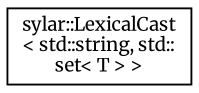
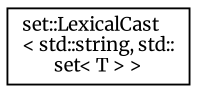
node "sylar::LexicalCast < std::string, std:: set< T > >": label "sylar::LexicalCast < std::string, std:: set< T > >" -> "set::LexicalCast < std::string, std:: set< T > >"
